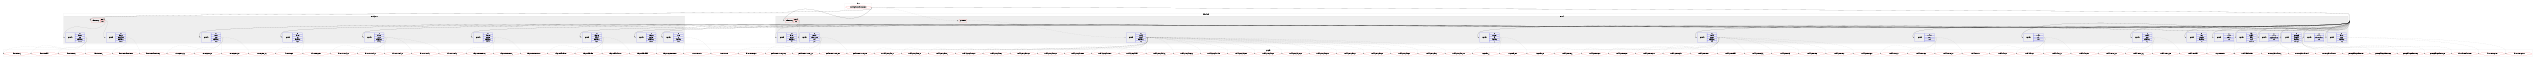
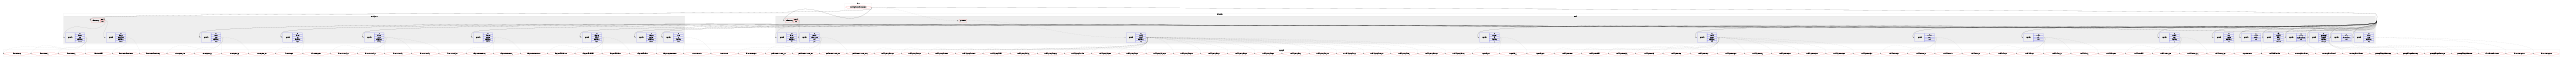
node "sys-devel/flex-2.6.4": added
